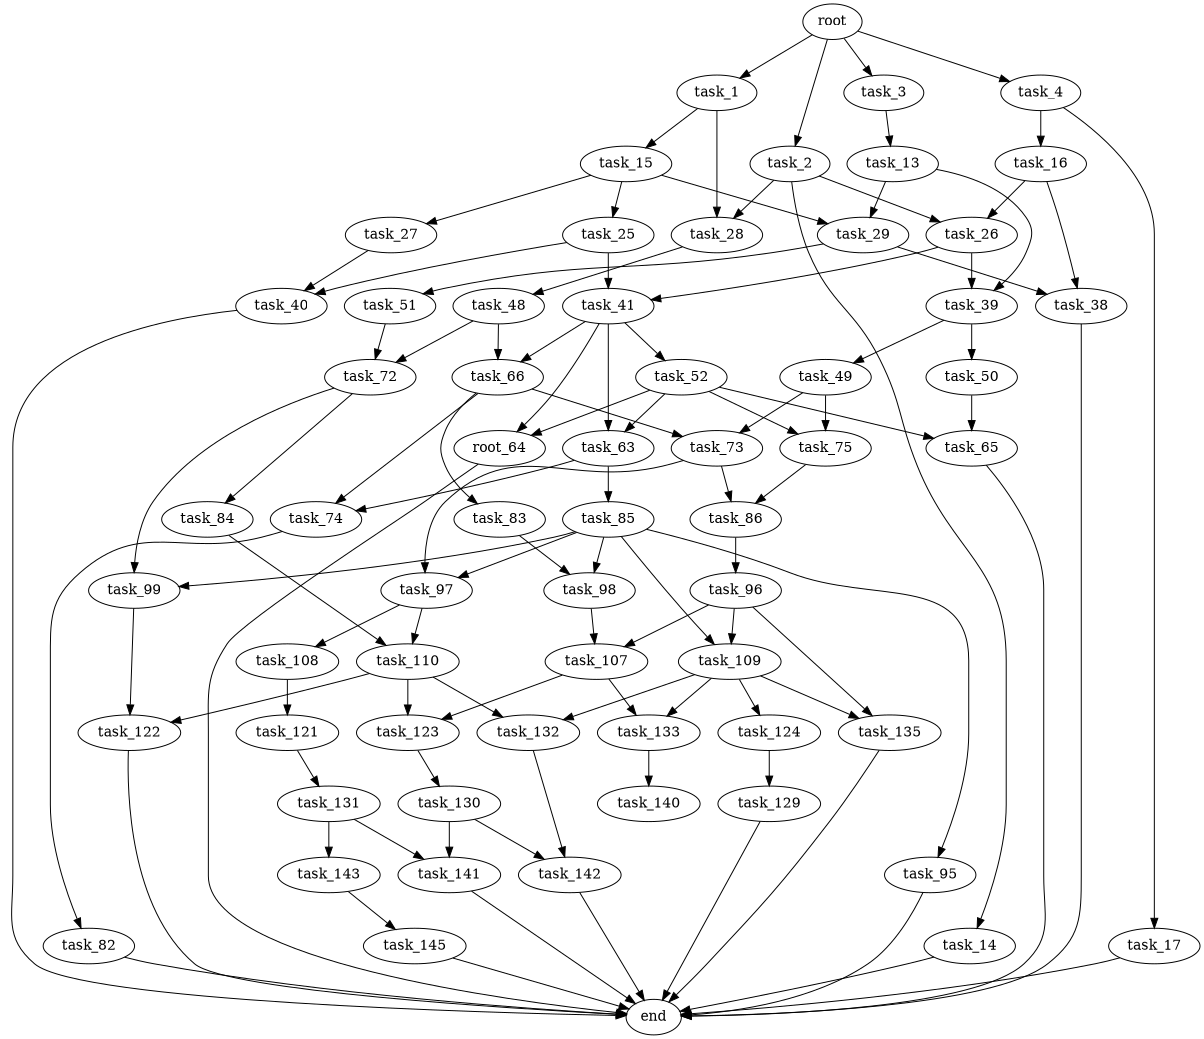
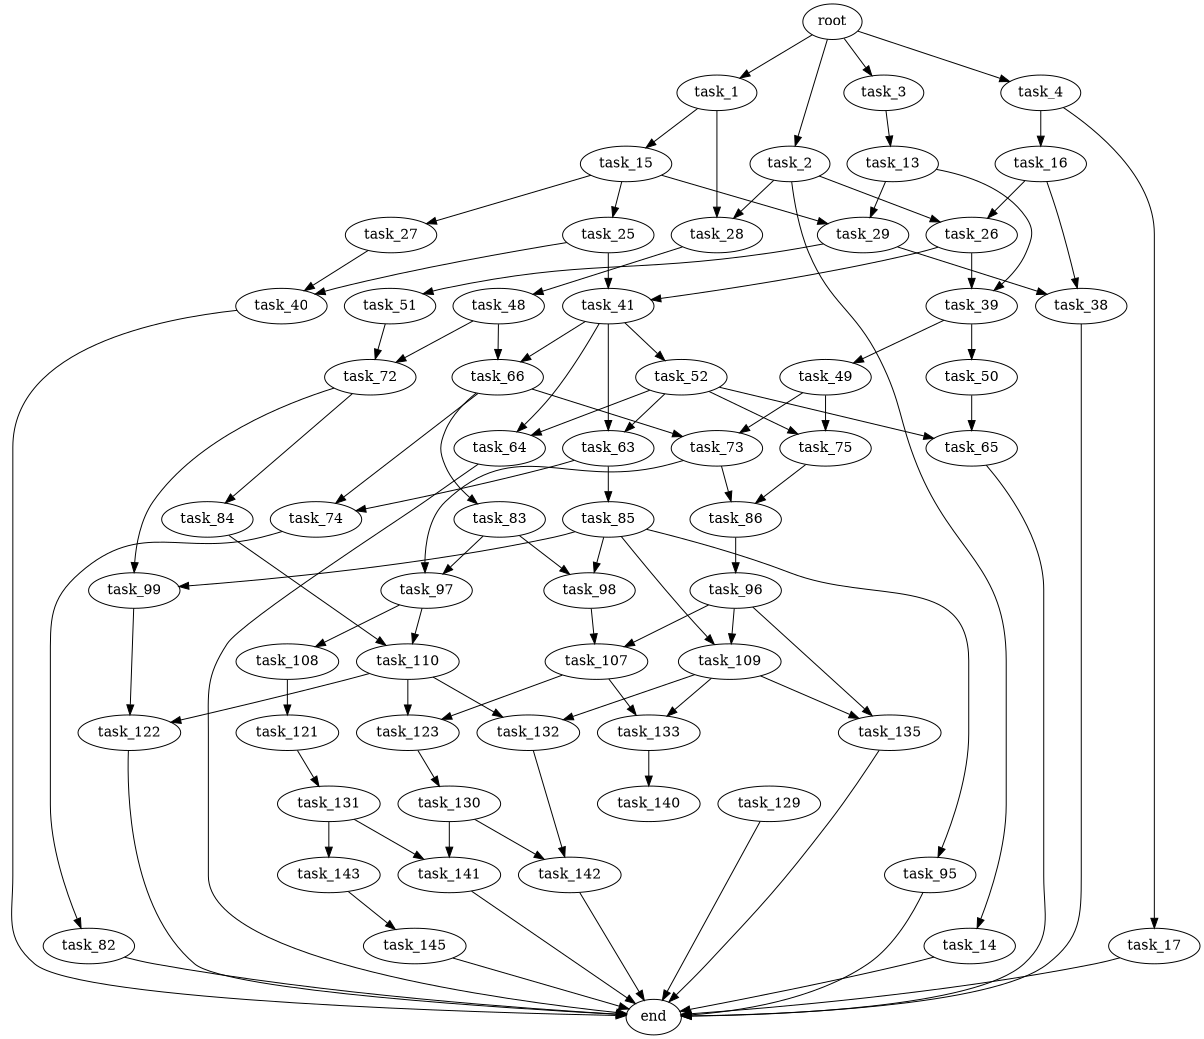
node "root_64": label "root_64" -> "task_64"
edge "task_85" -> "task_97": now "task_83" -> "task_97"
node "task_124": removed
